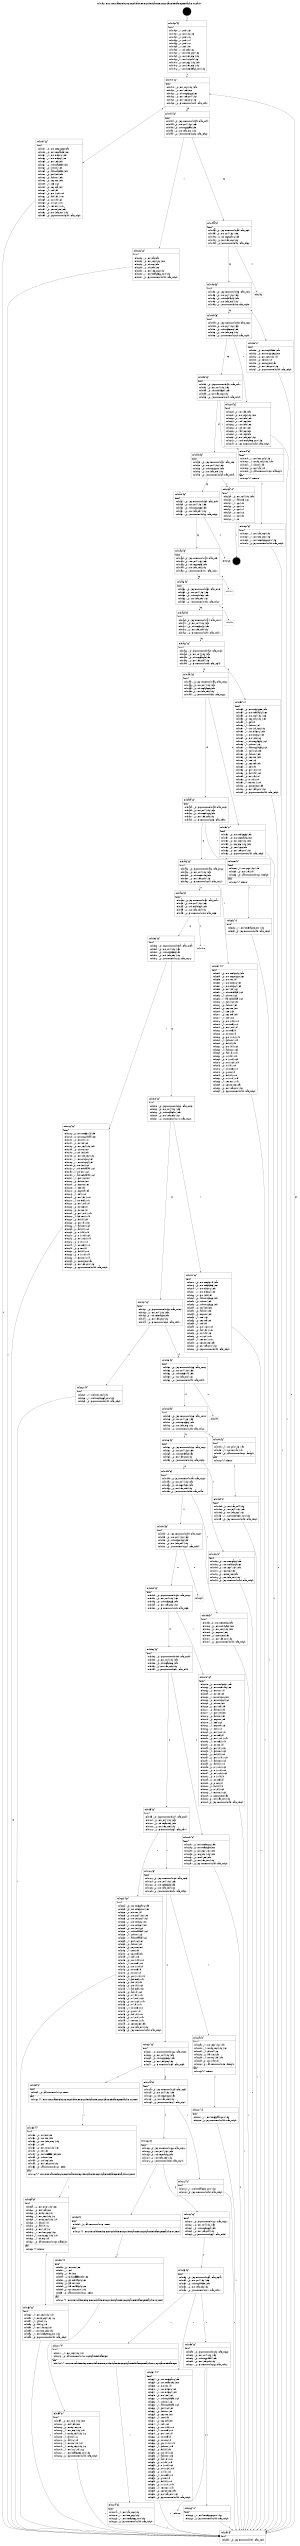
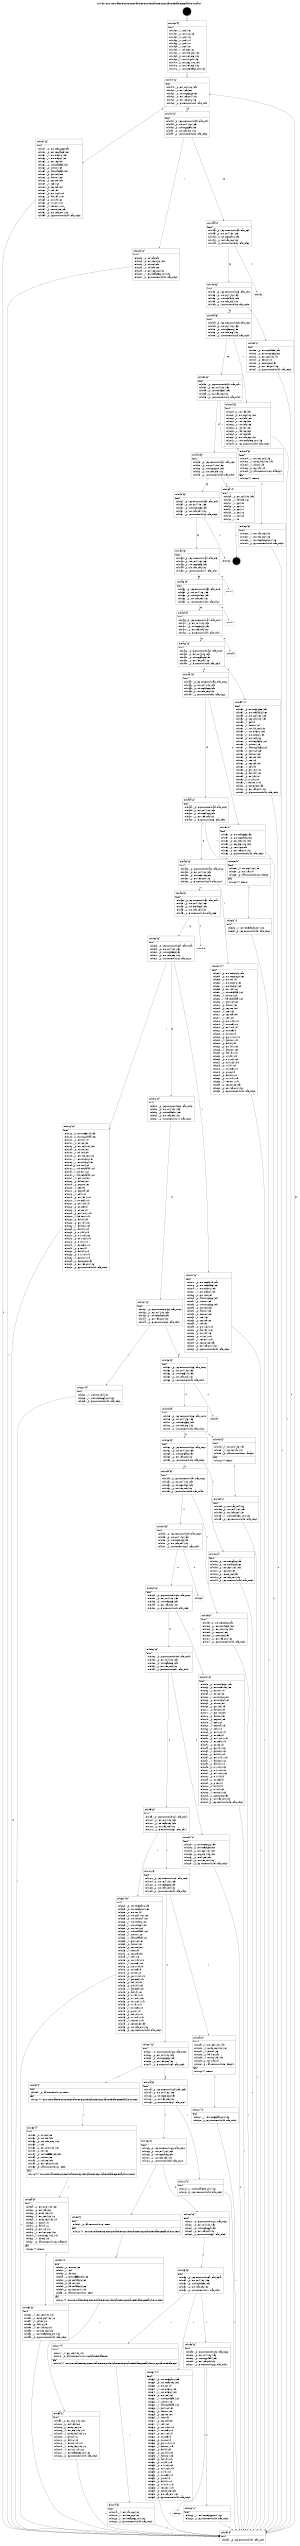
node "0x402491": added
edge "0x401b1e [25]" -> "0x402170 [88]": now "0x401b05 [25]" -> "0x402170 [88]"
